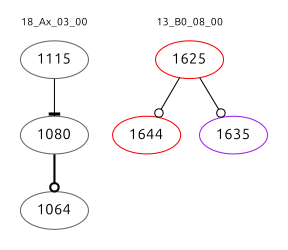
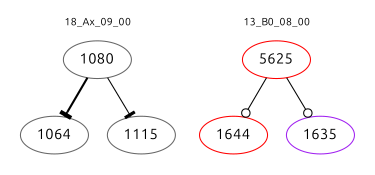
cluster "18_Ax_03_00": label "18_Ax_03_00" -> "18_Ax_09_00"
node "1625": label "1625" -> "5625"
edge "1115" -> "1080": reversed
edge "1080" -> "1064": arrowhead odot -> tee
